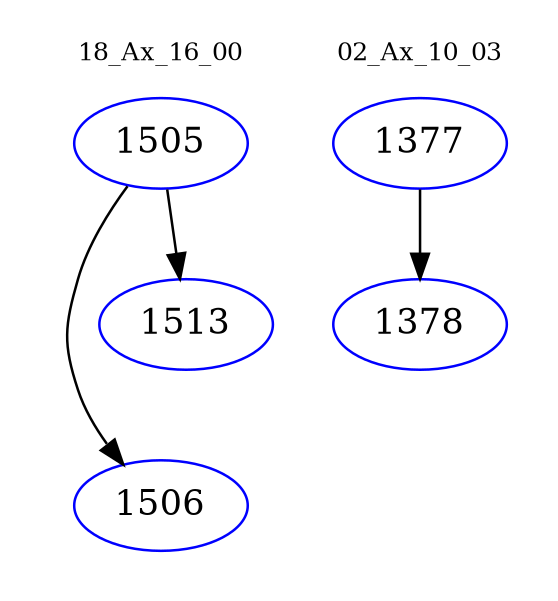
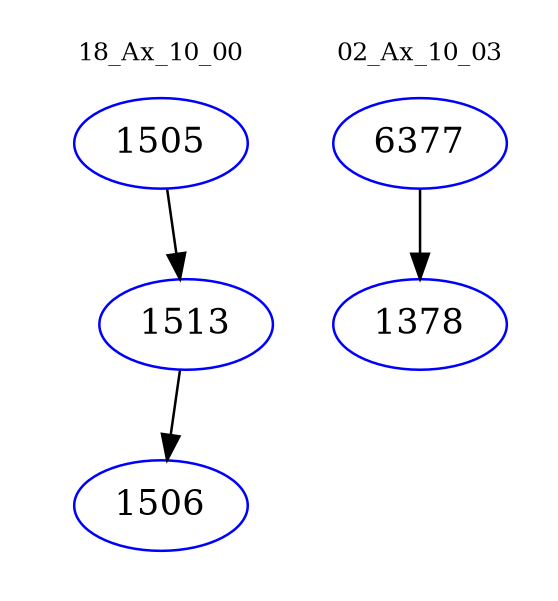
cluster "18_Ax_16_00": label "18_Ax_16_00" -> "18_Ax_10_00"
node "1377": label "1377" -> "6377"
edge "1505" -> "1506": now "1513" -> "1506"
